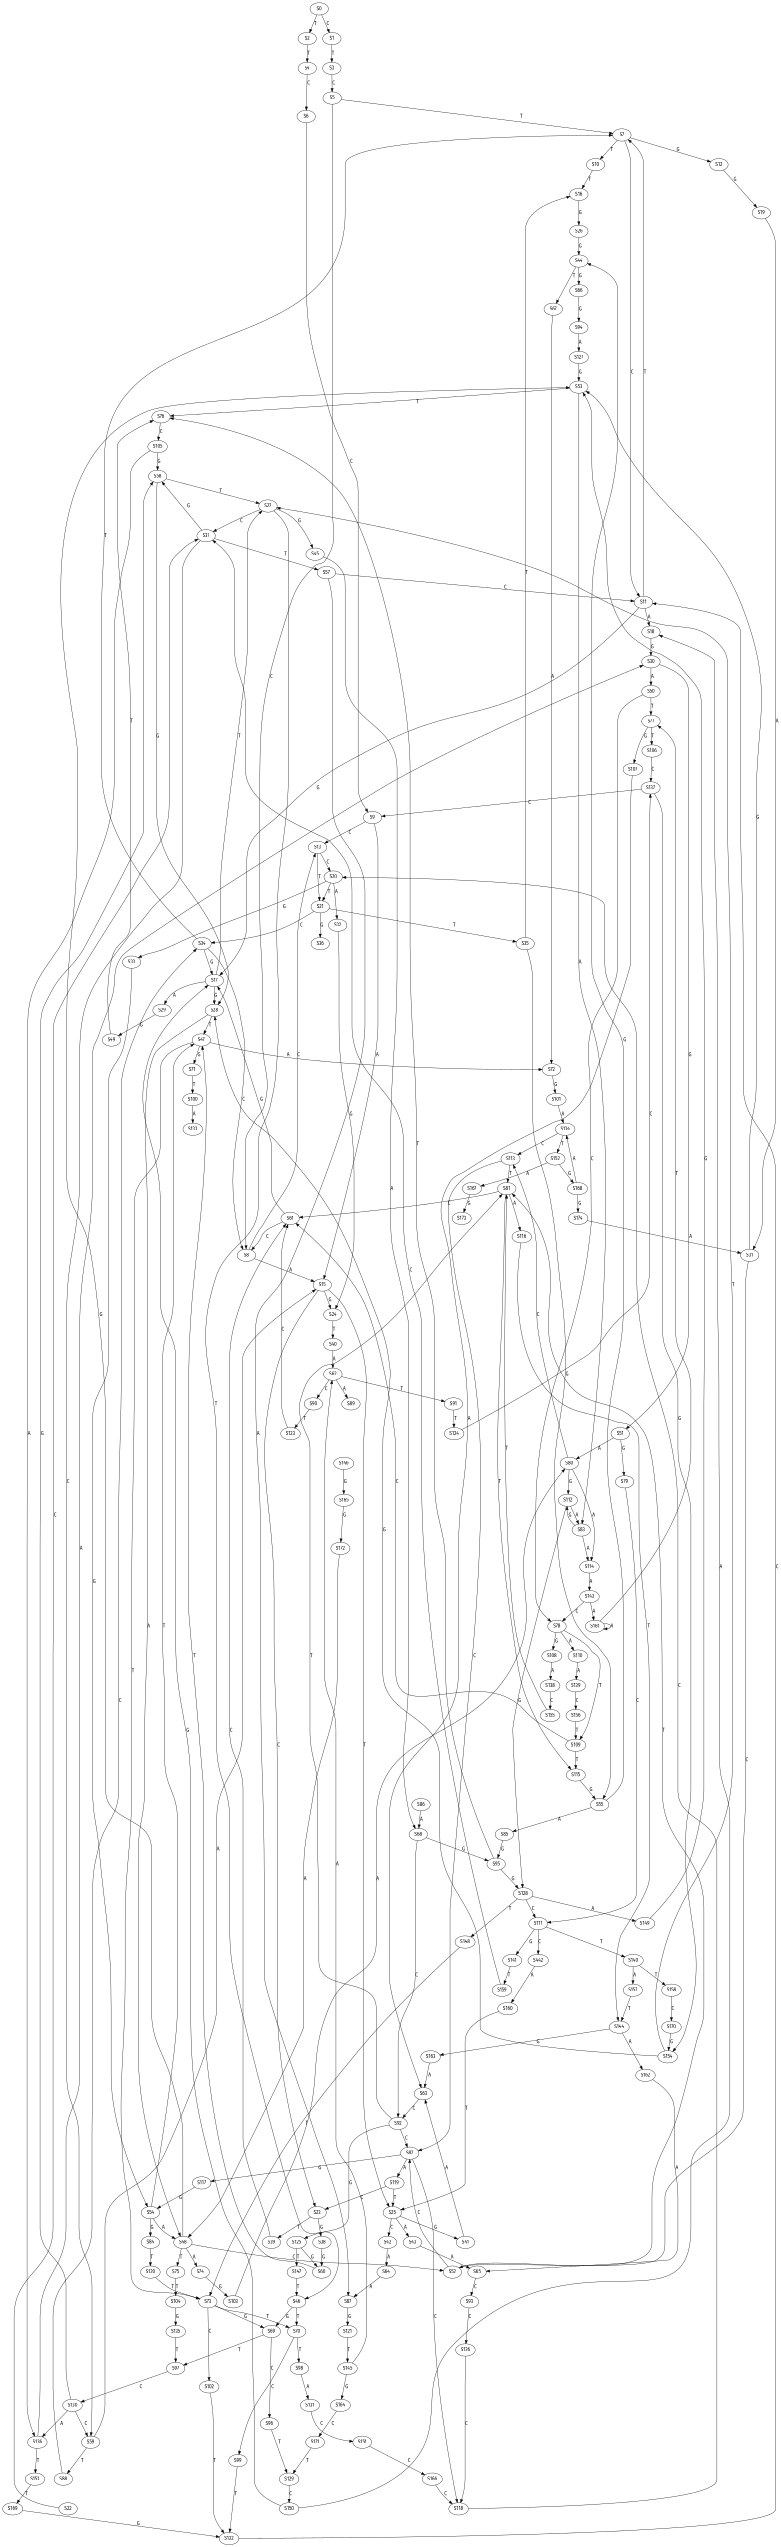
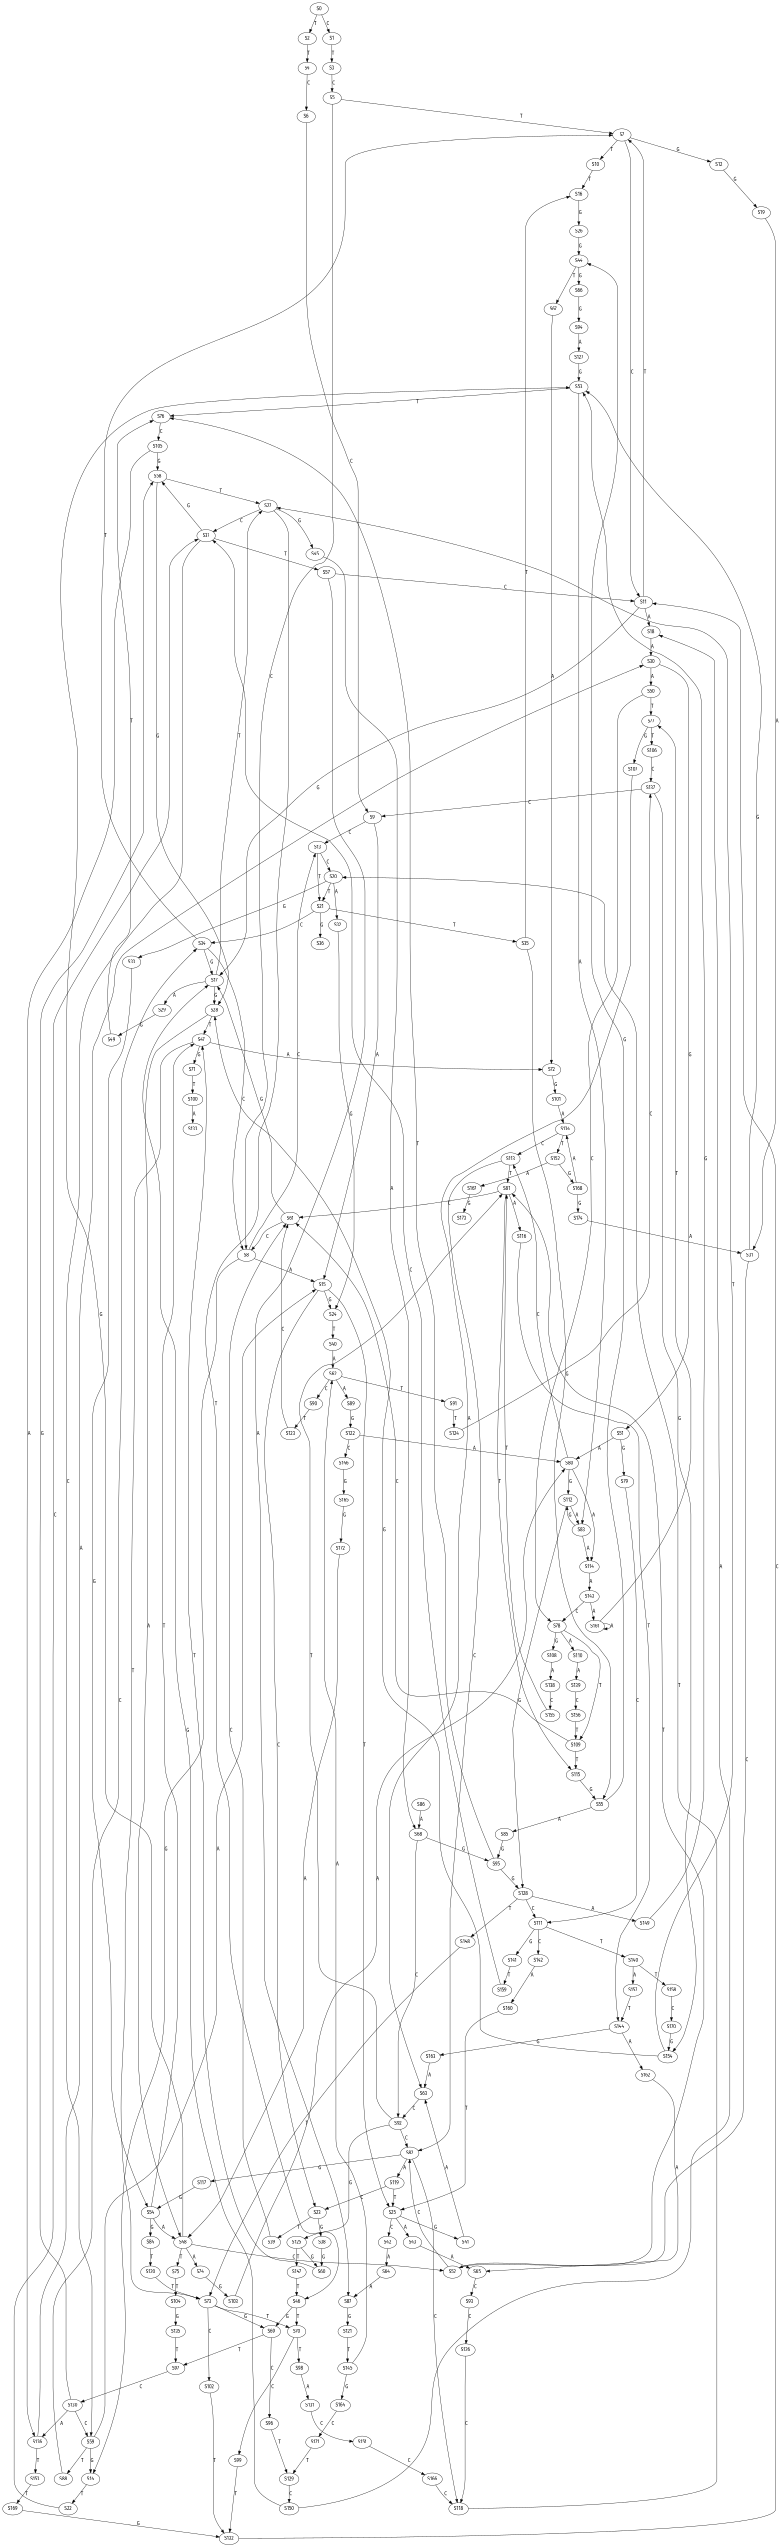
edge "S18" -> "S30": label "G" -> "A"
node "S122": added
edge "S118" -> "S20": label "C" -> "T"
node "S442": label "S442" -> "S142"
node "S14": added
